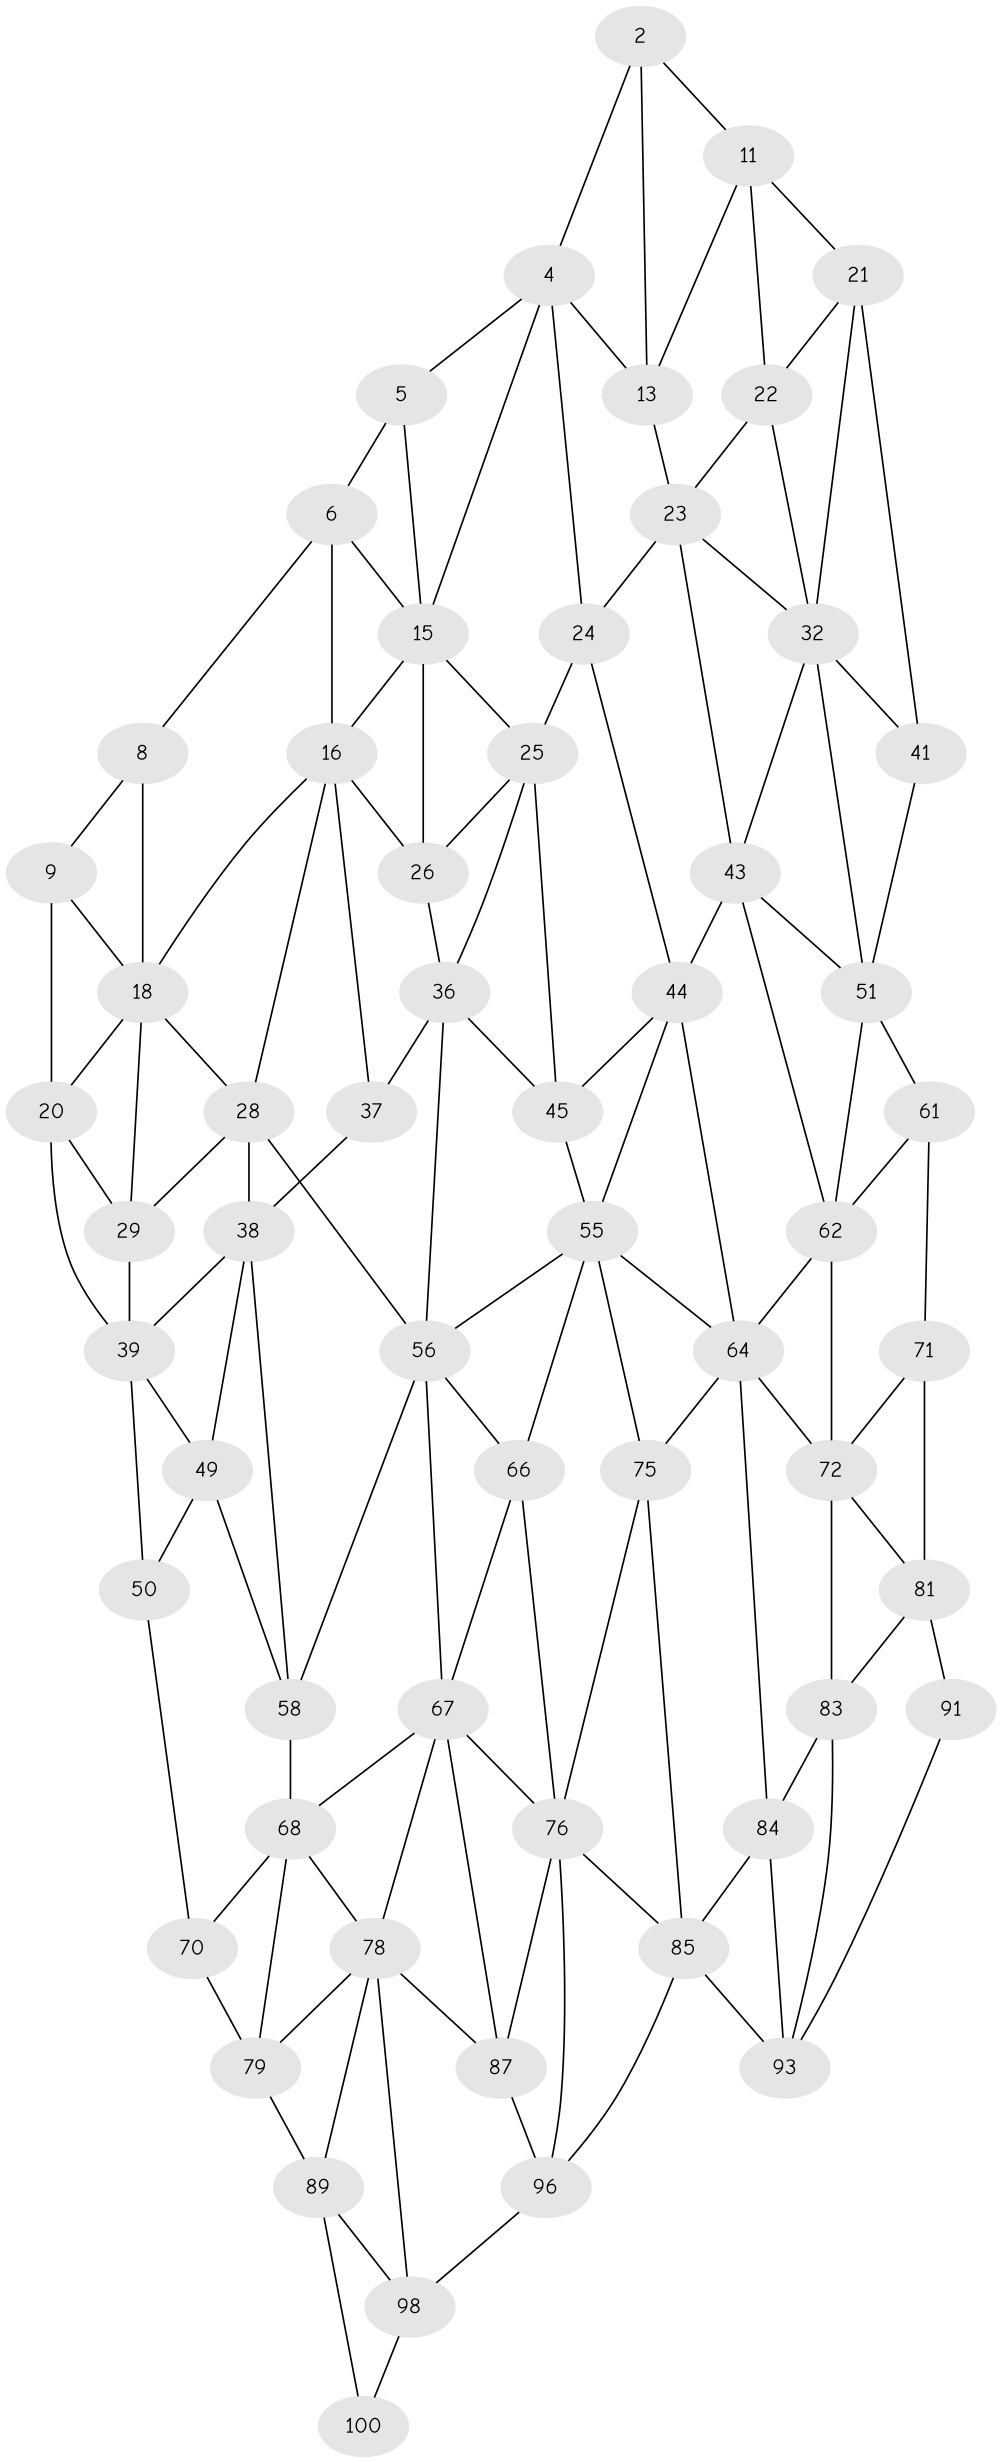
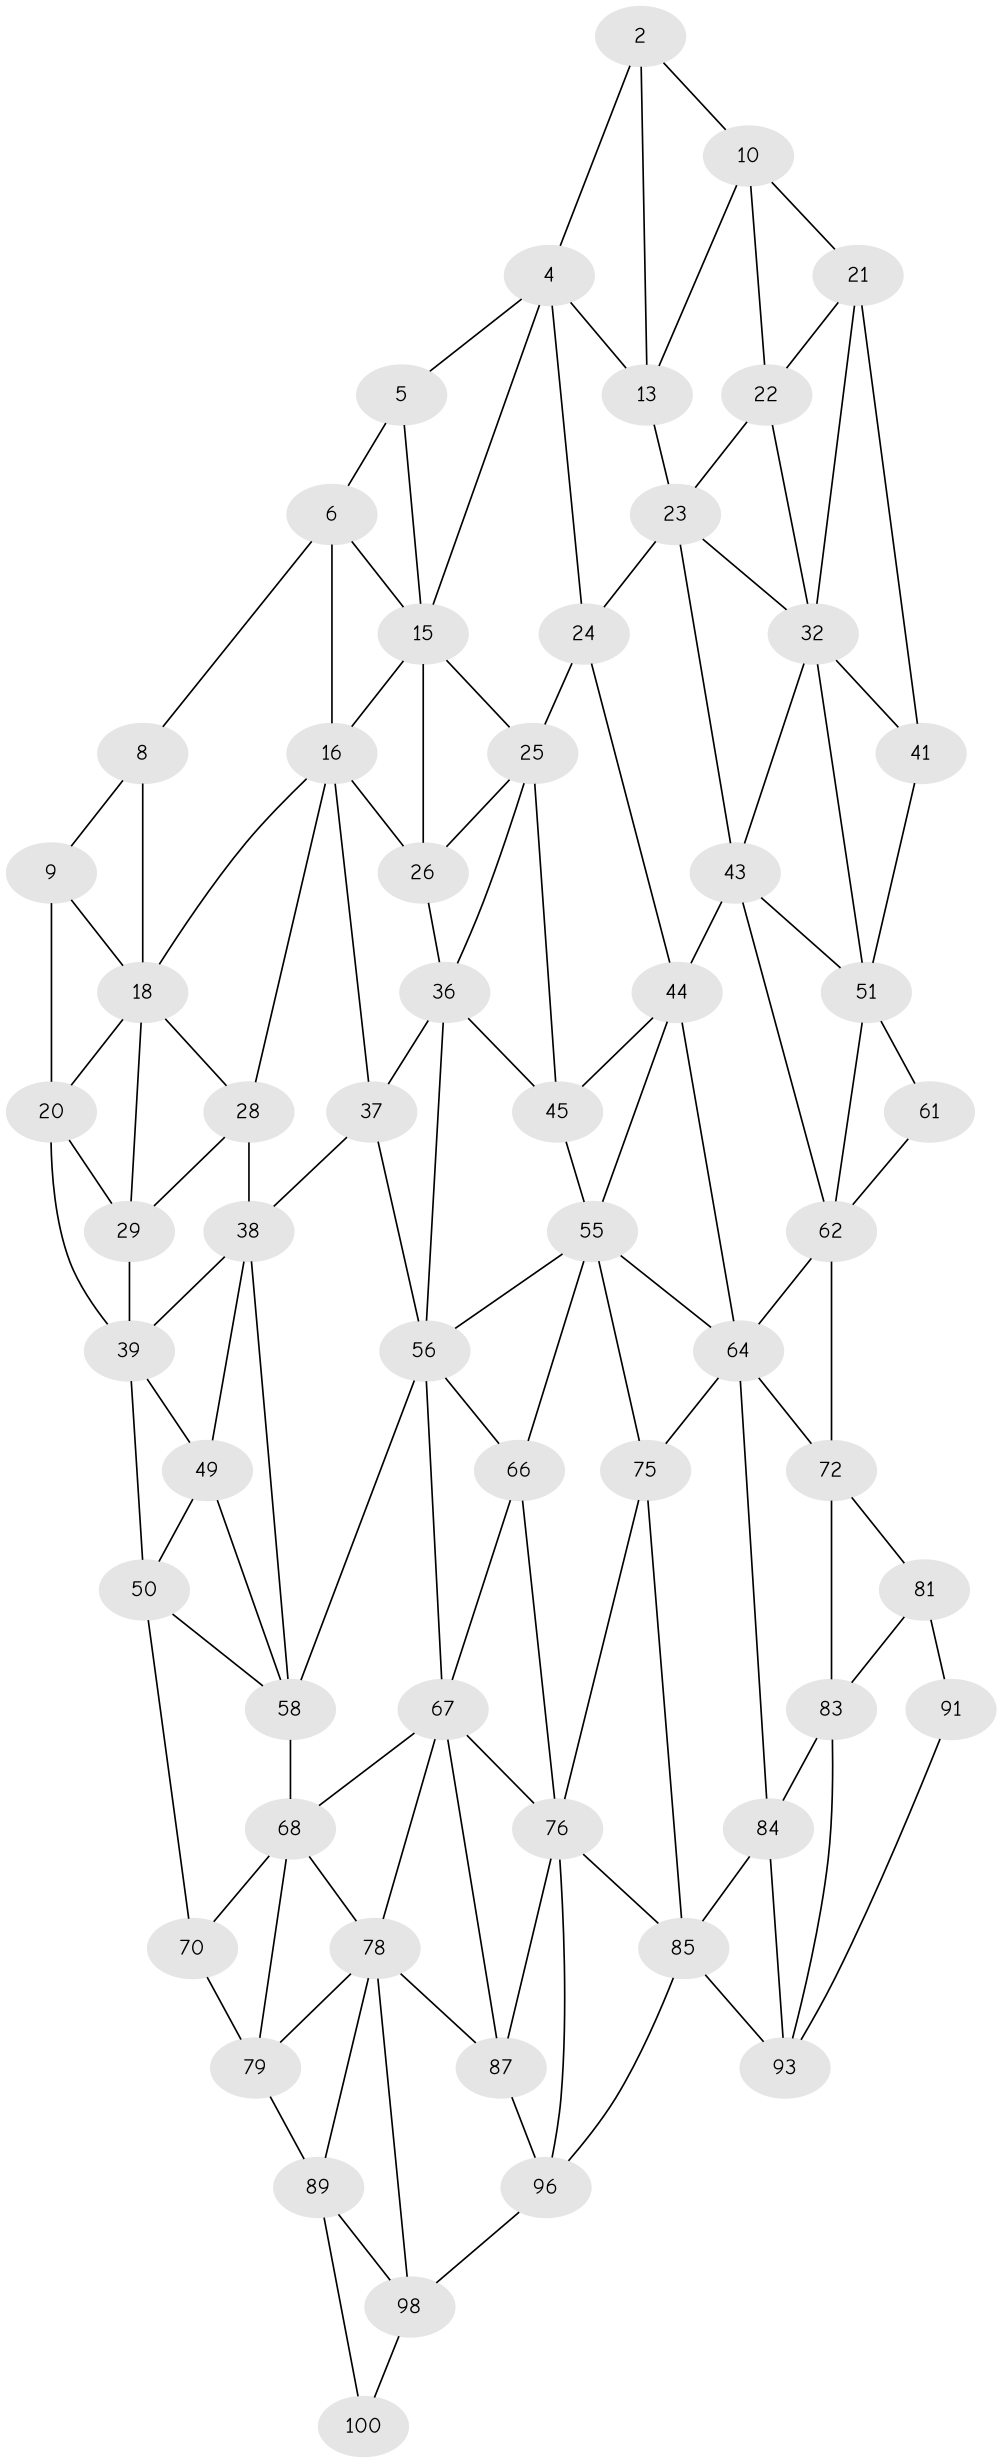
node "11": label "11" -> "10"
edge "28" -- "56": now "37" -- "56"
node "71": removed
edge "50" -- "58": added
